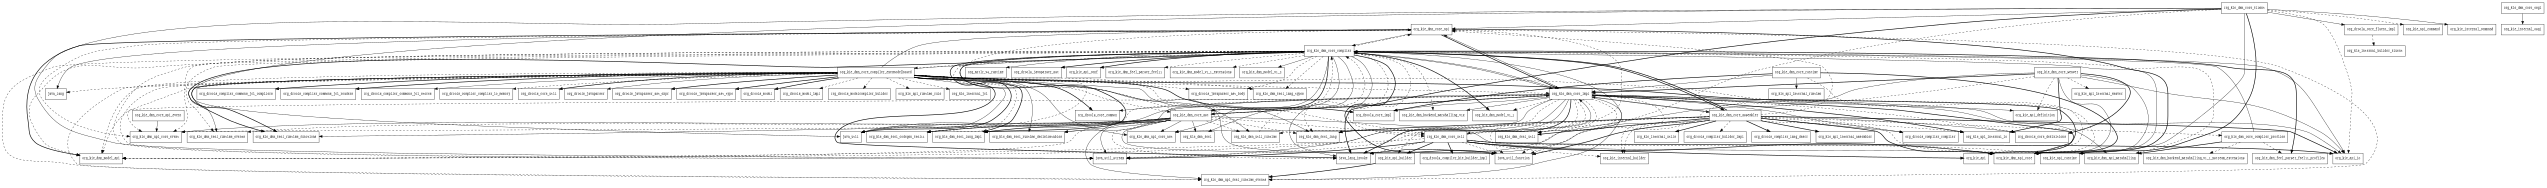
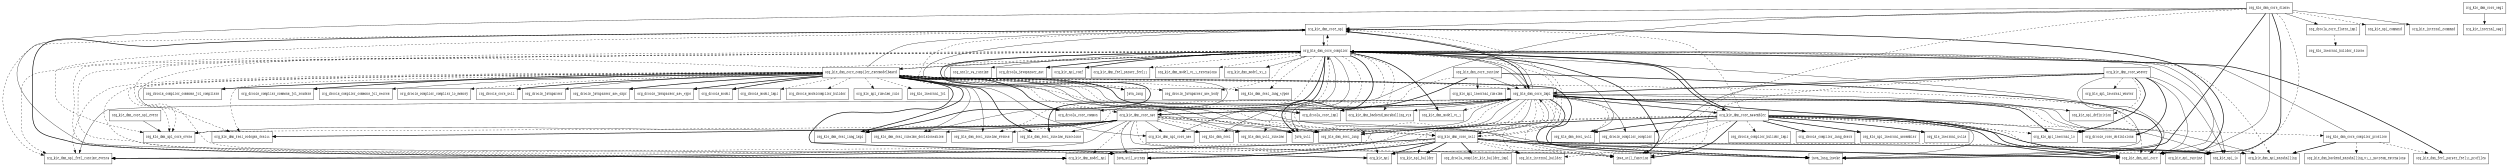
edge "org_kie_dmn_util_runtime" -> "org_kie_dmn_core_compiler": reversed
edge "org_kie_api_builder" -> "org_kie_dmn_api_feel_runtime_events": now "org_kie_dmn_core_util" -> "org_kie_dmn_api_feel_runtime_events"
